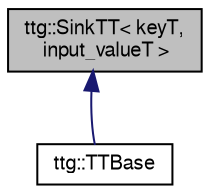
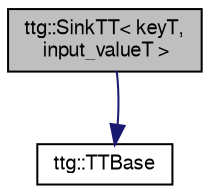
edge "ttg::TTBase" -> "ttg::SinkTT< keyT, input_valueT >": reversed
